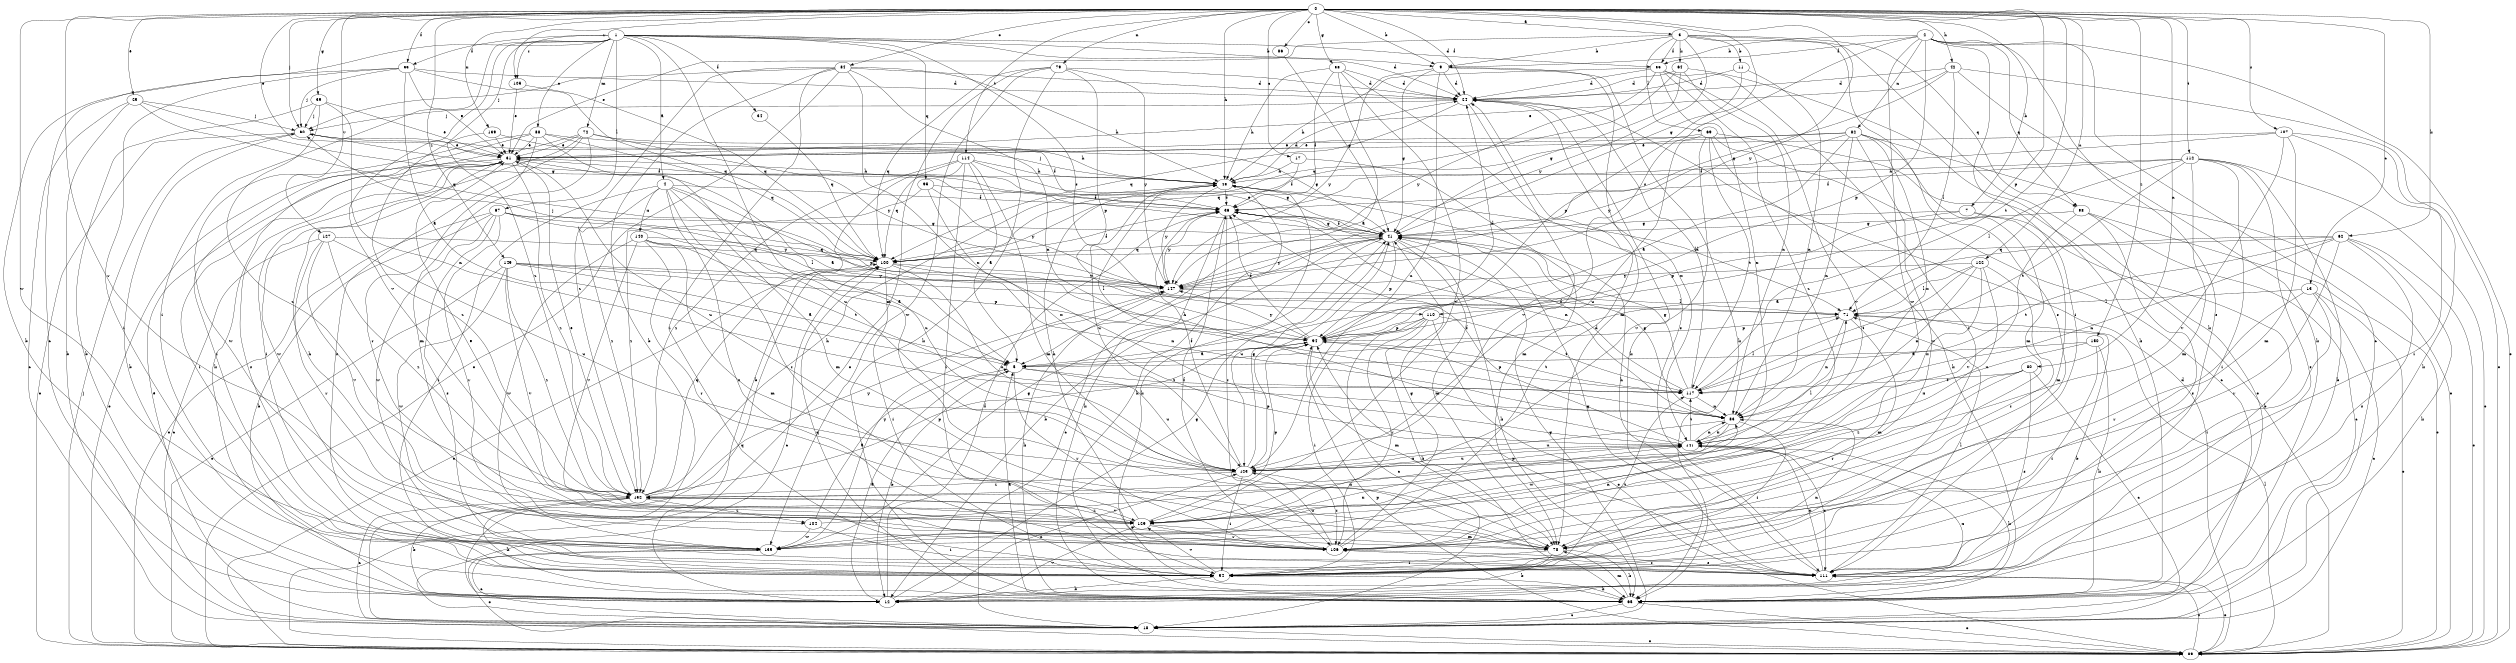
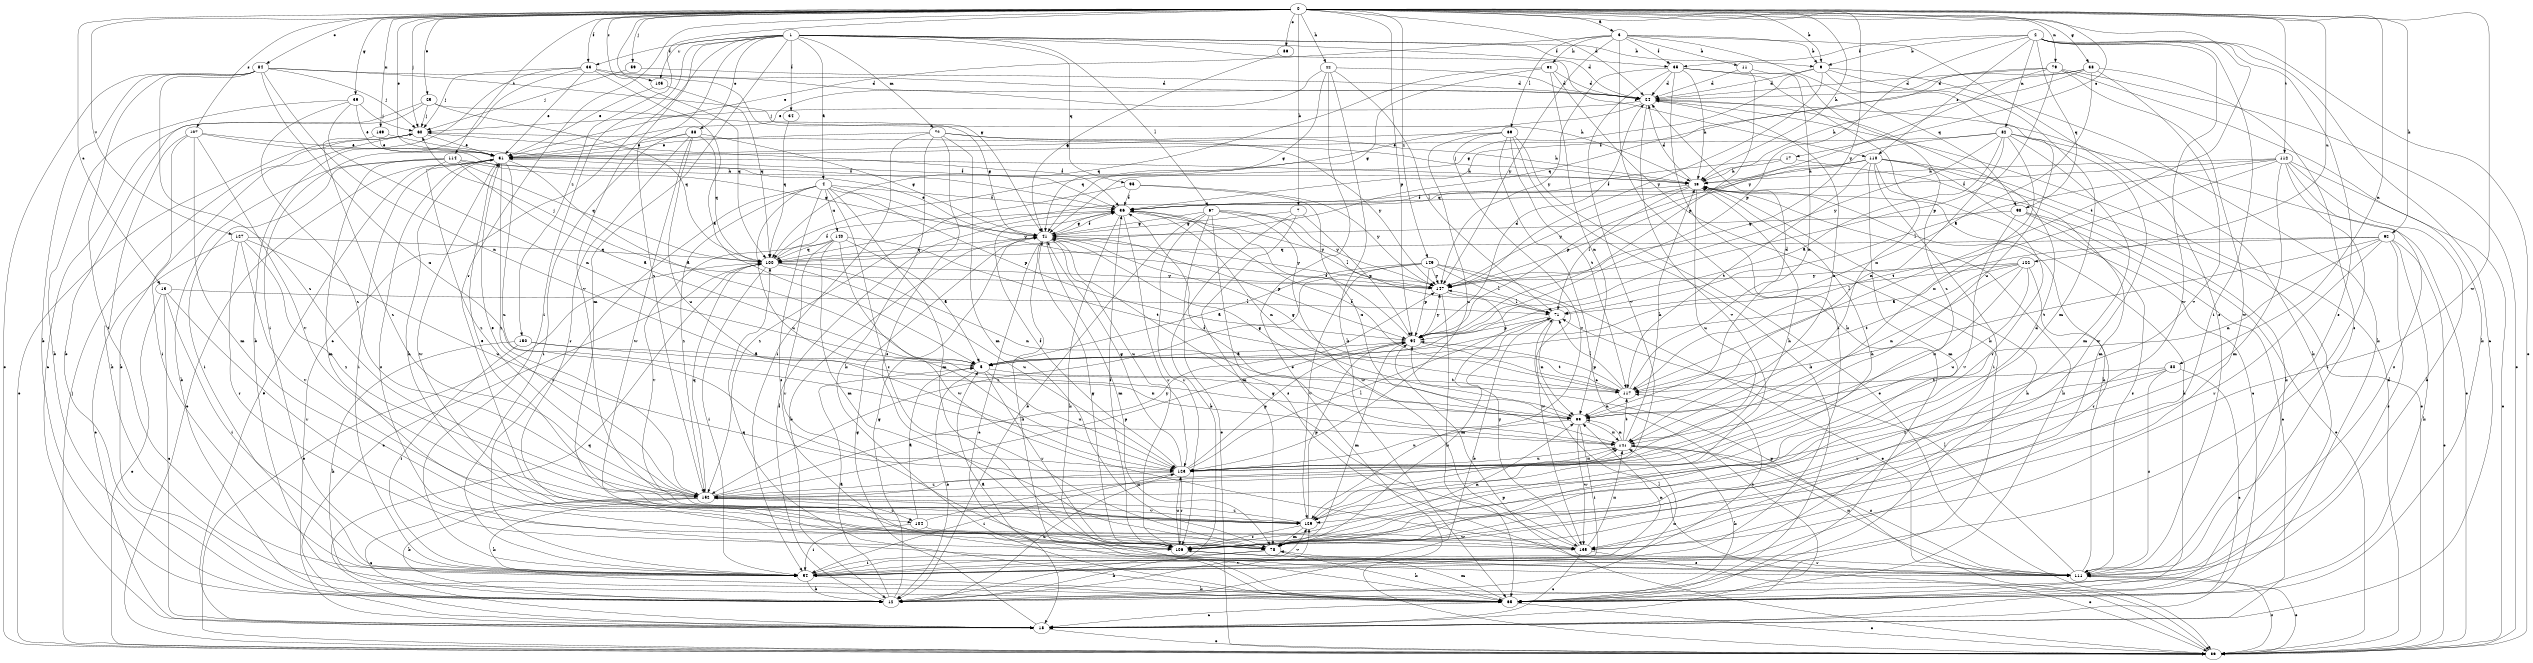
node "59": added
edge "110" -> "48": added, label "h"
edge "4" -> "147": added, label "y"
edge "111" -> "41": removed, label "g"
edge "110" -> "78": added, label "m"
edge "12" -> "48": added, label "h"
